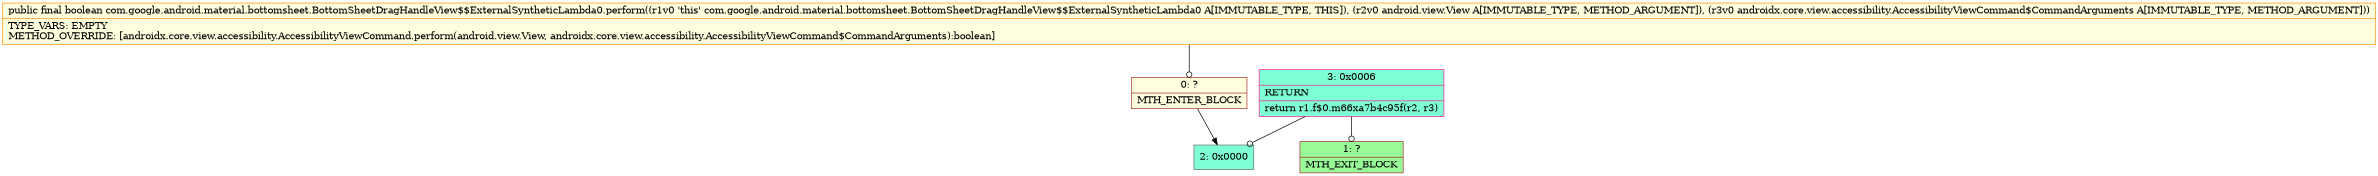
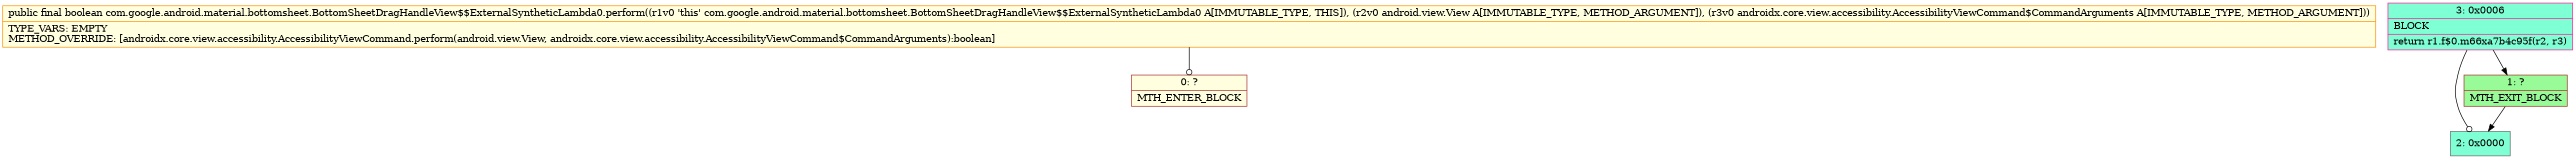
node "3: 0x0006": text "RETURN" -> "BLOCK"
edge "0: ?" -> "2: 0x0000": now "1: ?" -> "2: 0x0000"
edge "3: 0x0006" -> "1: ?": arrowhead odot -> normal
